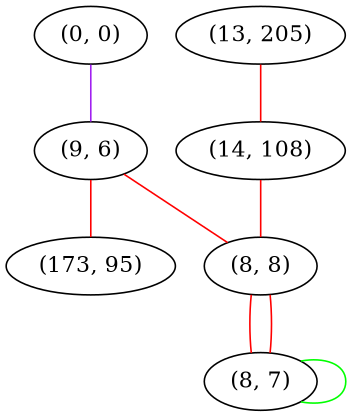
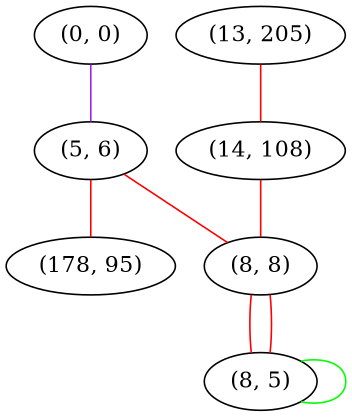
node "(9, 6)": label "(9, 6)" -> "(5, 6)"
node "(173, 95)": label "(173, 95)" -> "(178, 95)"
node "(8, 7)": label "(8, 7)" -> "(8, 5)"
